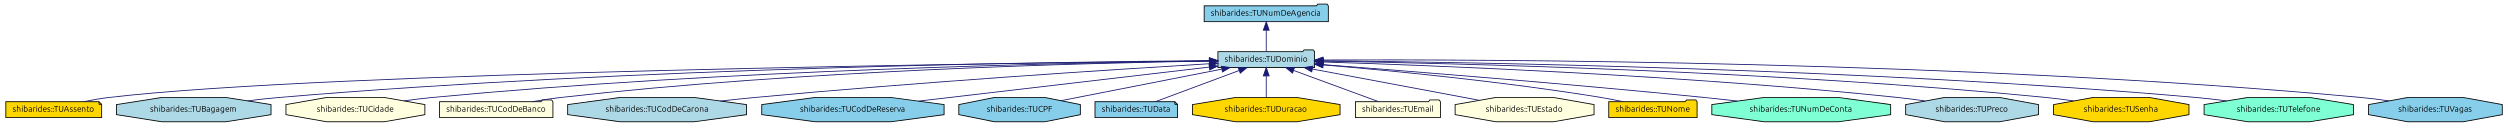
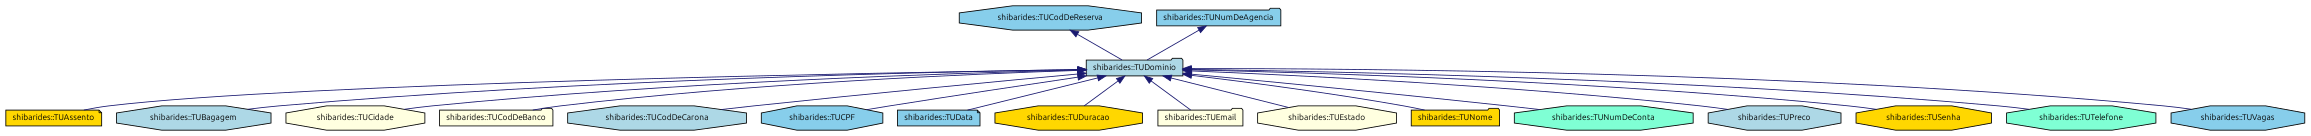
edge "shibarides::TUCodDeReserva" -> "shibarides::TUDominio": reversed
